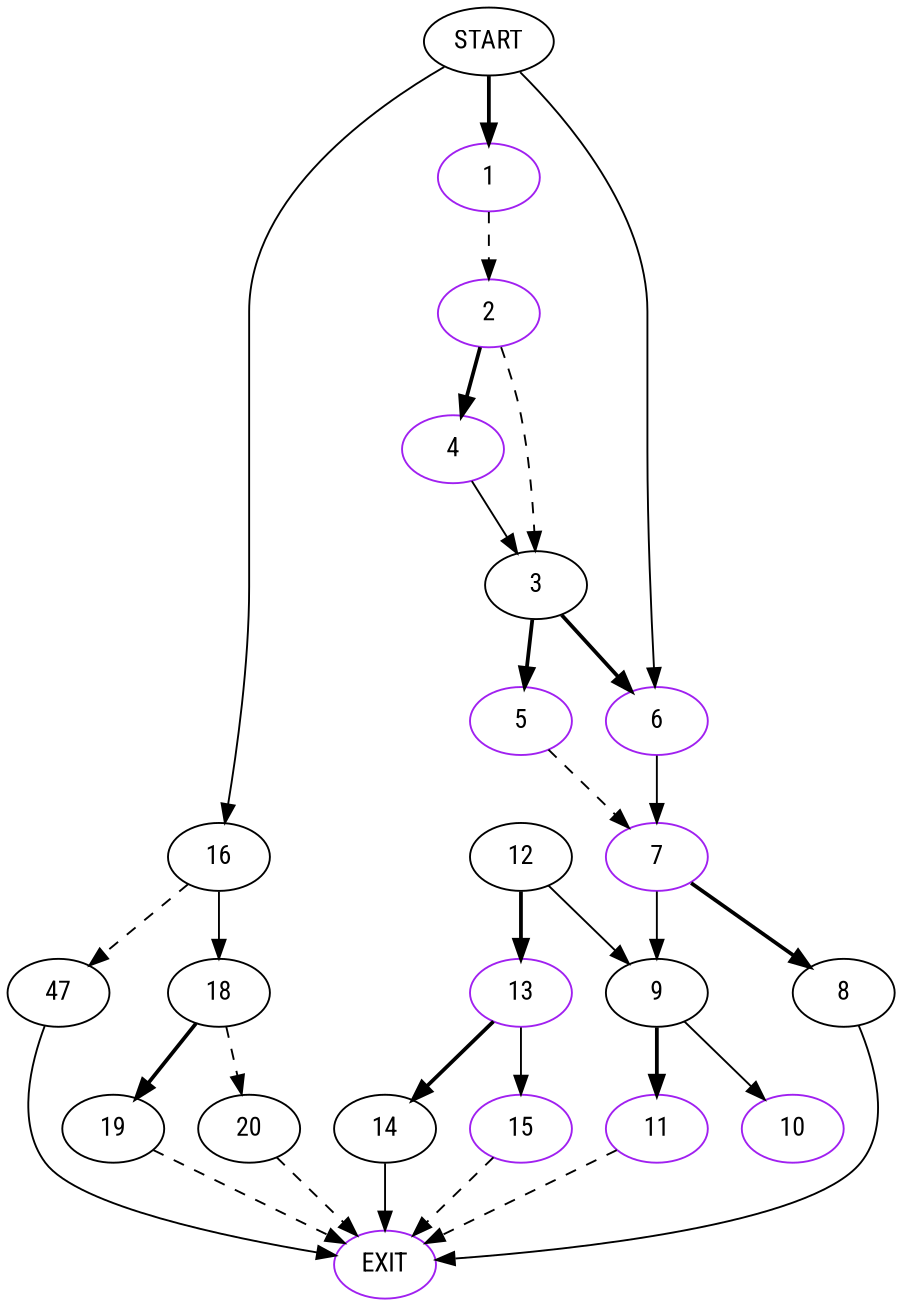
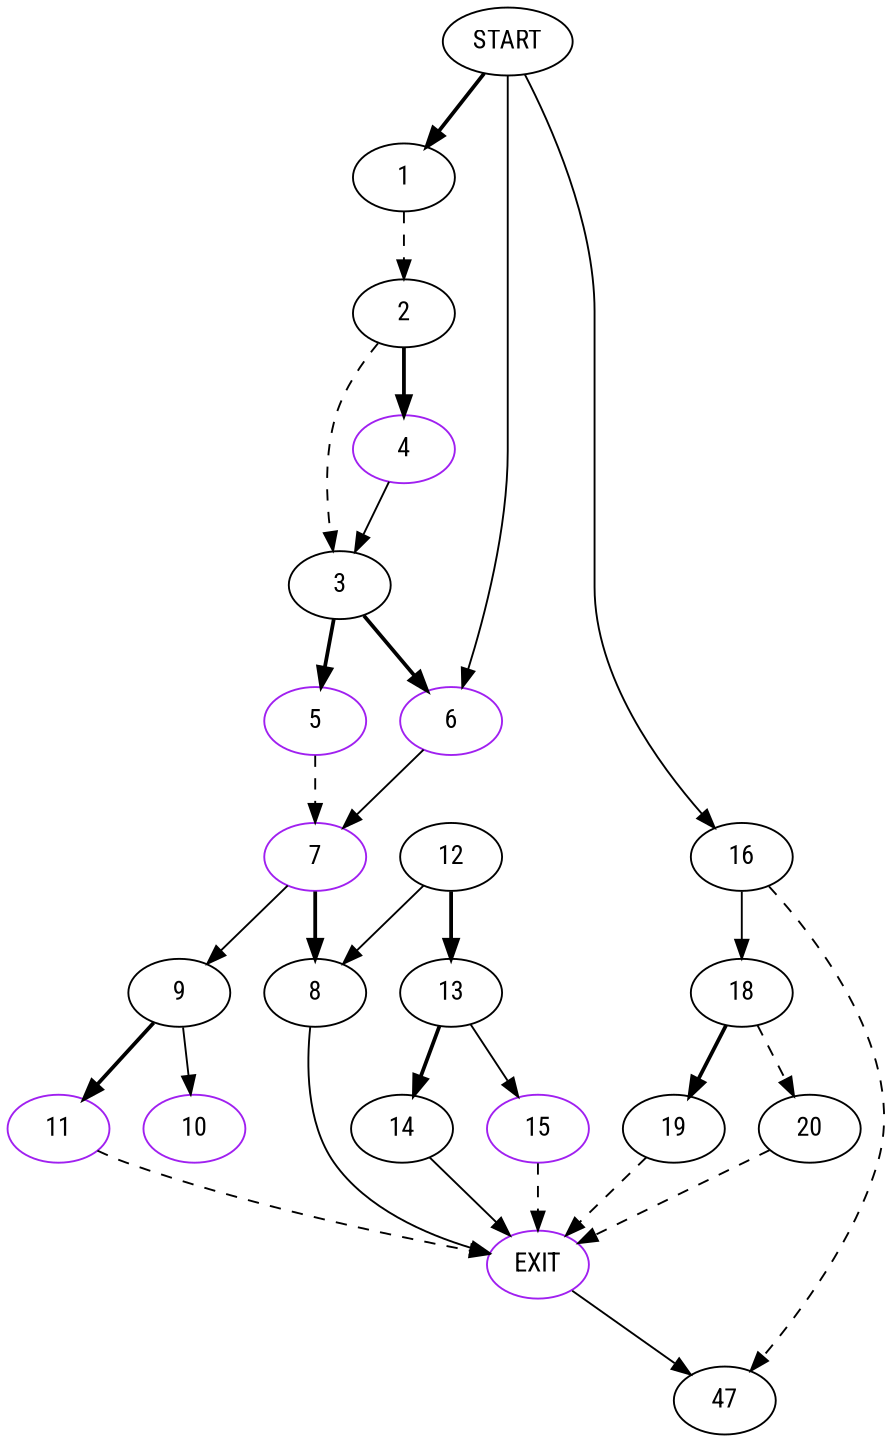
node "1": color purple -> black
node "2": color purple -> black
edge "12" -> "9": now "12" -> "8"
node "13": color purple -> black
edge "47" -> "EXIT": reversed
